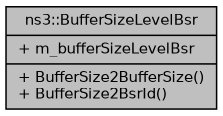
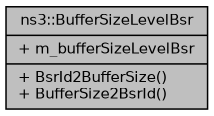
node "ns3::BufferSizeLevelBsr": text "+ BufferSize2BufferSize()" -> "+ BsrId2BufferSize()"
